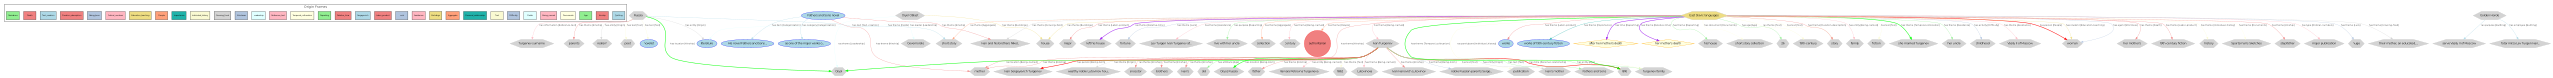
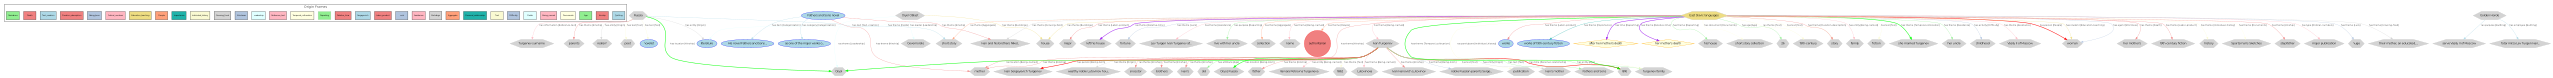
node "Departing": color black -> gray
node "Buildings": fillcolor lightgoldenrod -> lightgray
node "century": label "century" -> "name"
